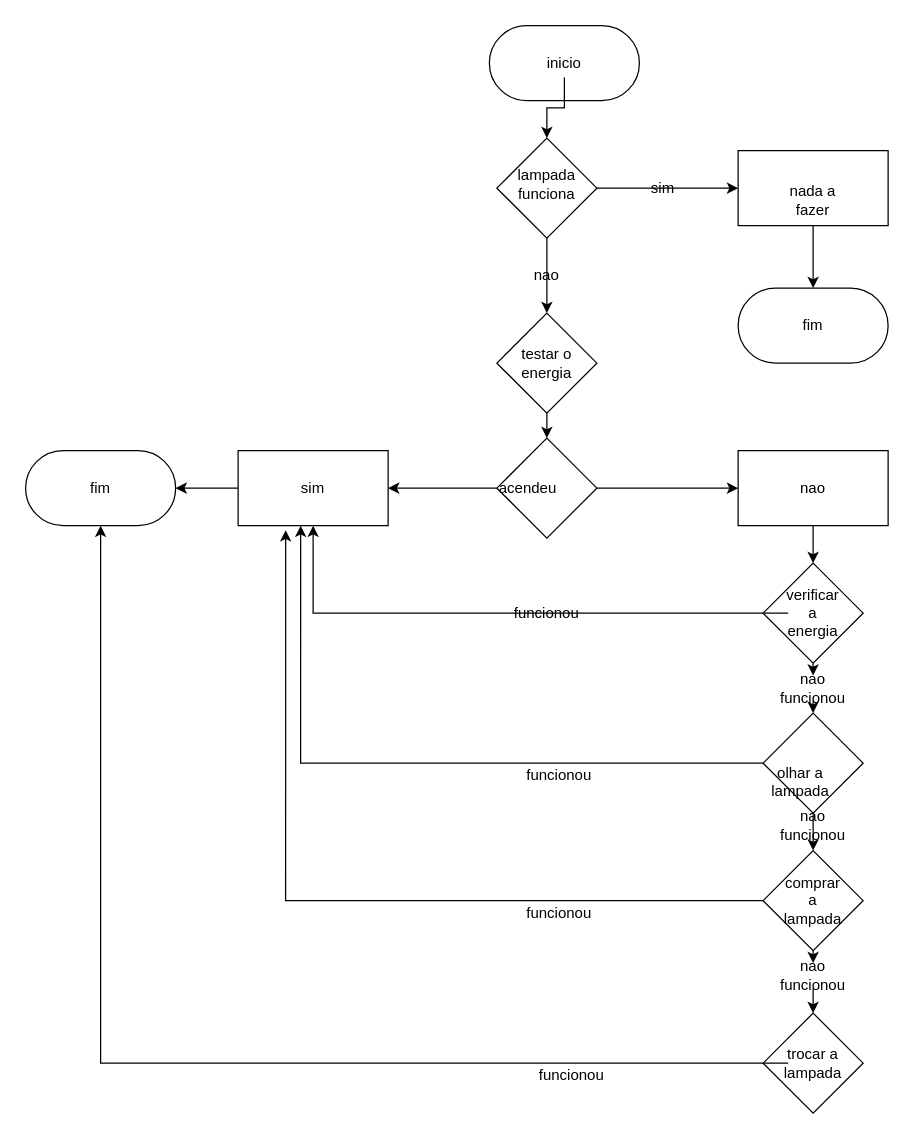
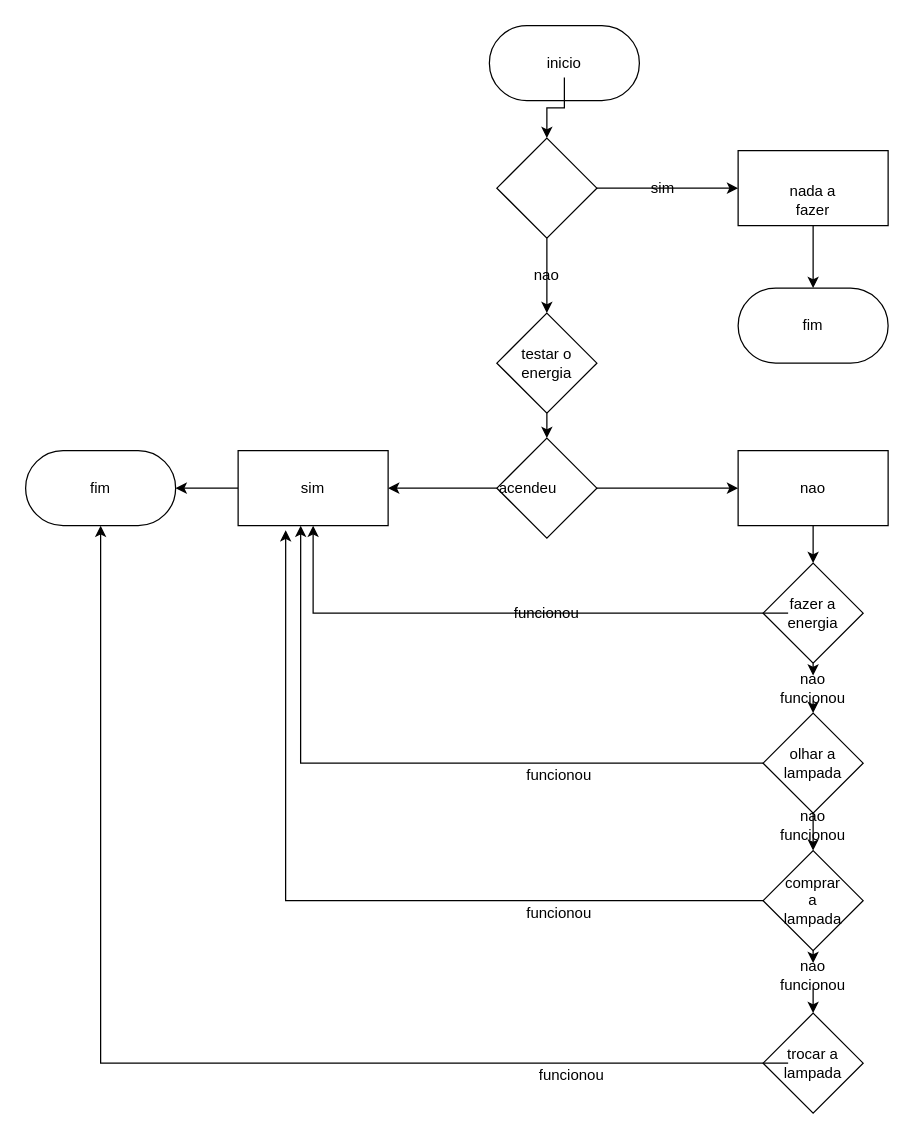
node "lampada funciona": removed
node "verificar a energia": label "verificar a energia" -> "fazer a energia"
node "olhar a lampada": moved (801, 782) -> (813, 763)
